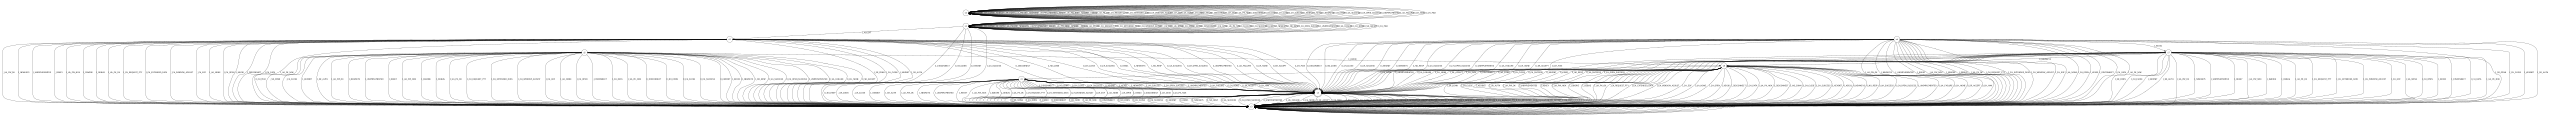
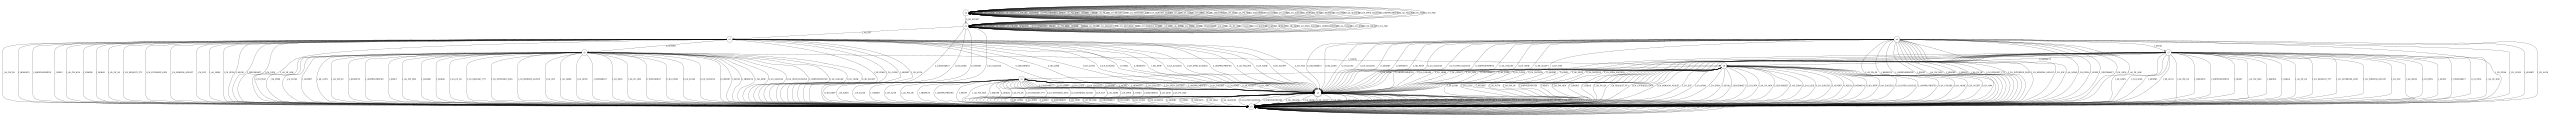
edge "s0" -> "s1": added, label "O_SR_ACCEPT"
edge "s2" -> "s5": added, label "O_KEXINIT"
